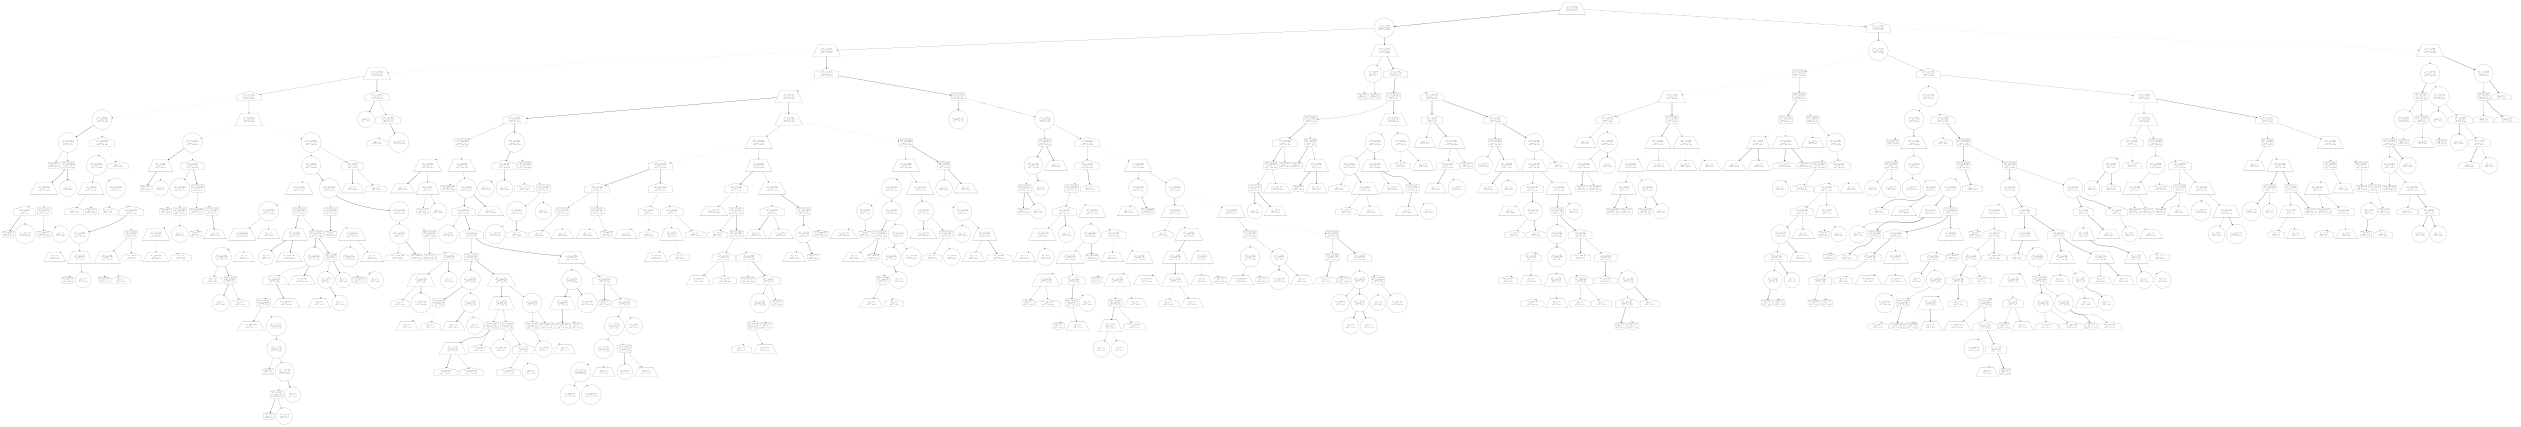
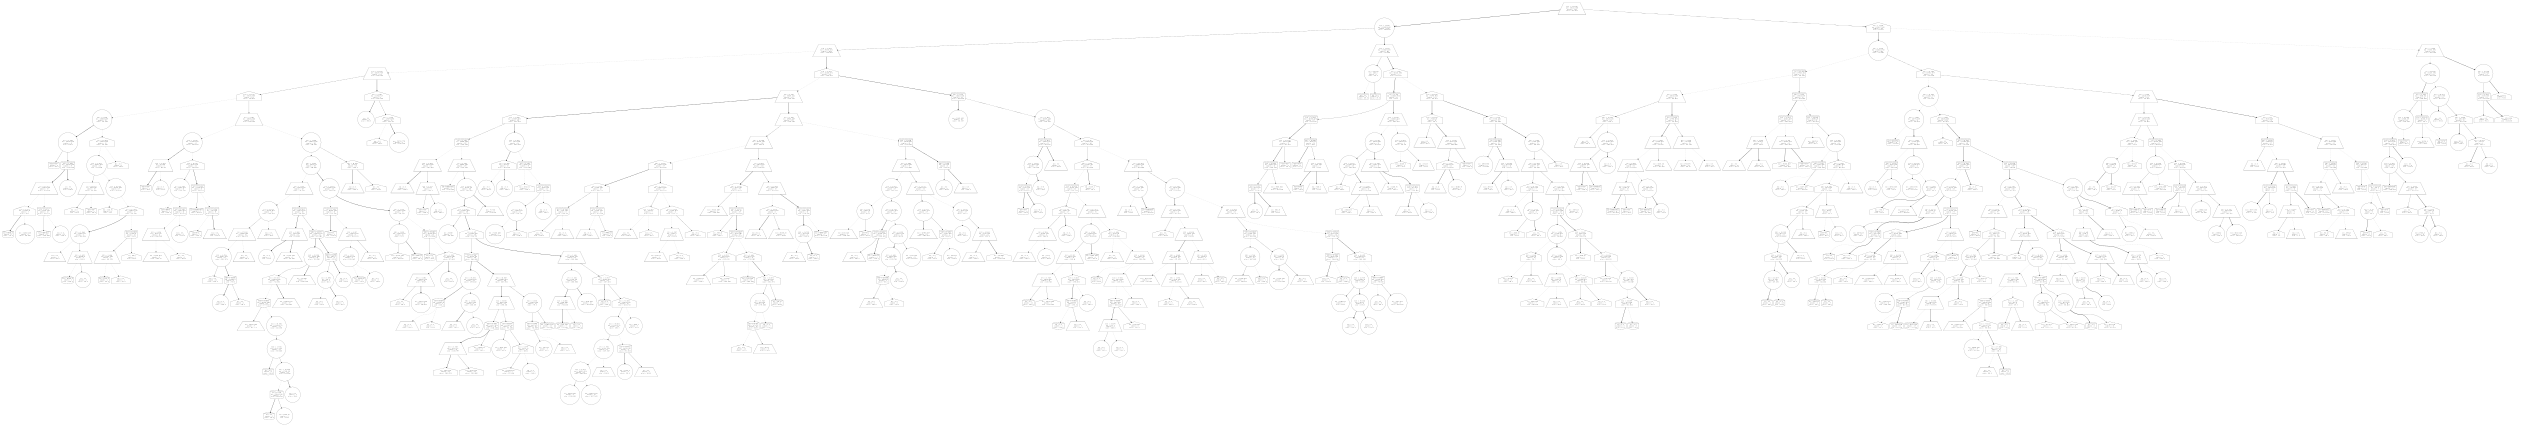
edge "X[1] <= 1.147 mse = 67528.9722 samples = 12 value = 935.8333" -> "mse = 182286.75 samples = 4 value = 819.5": style dotted -> bold
